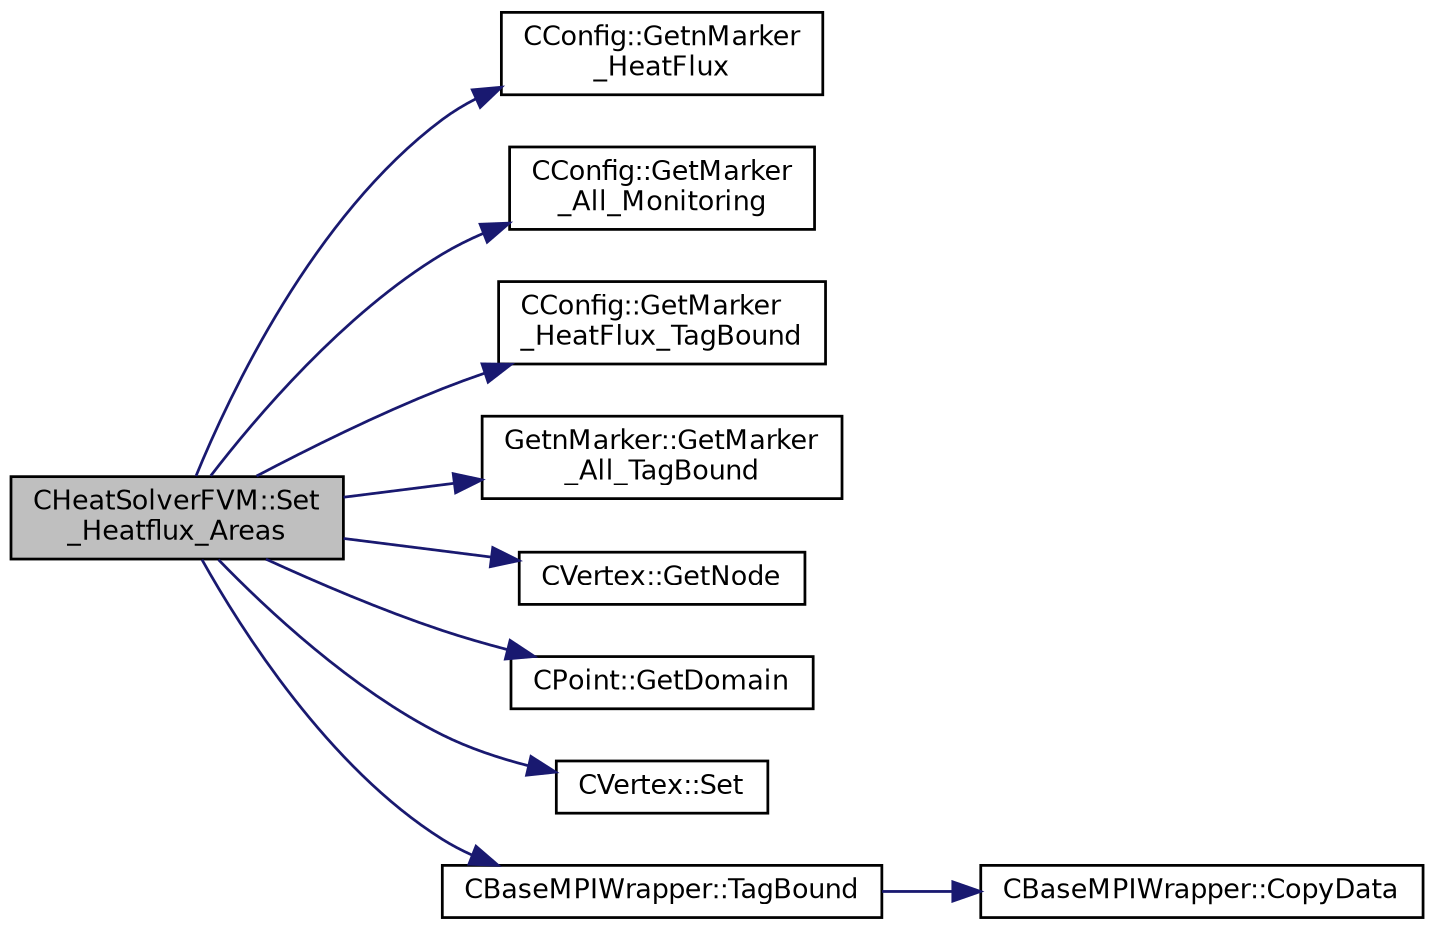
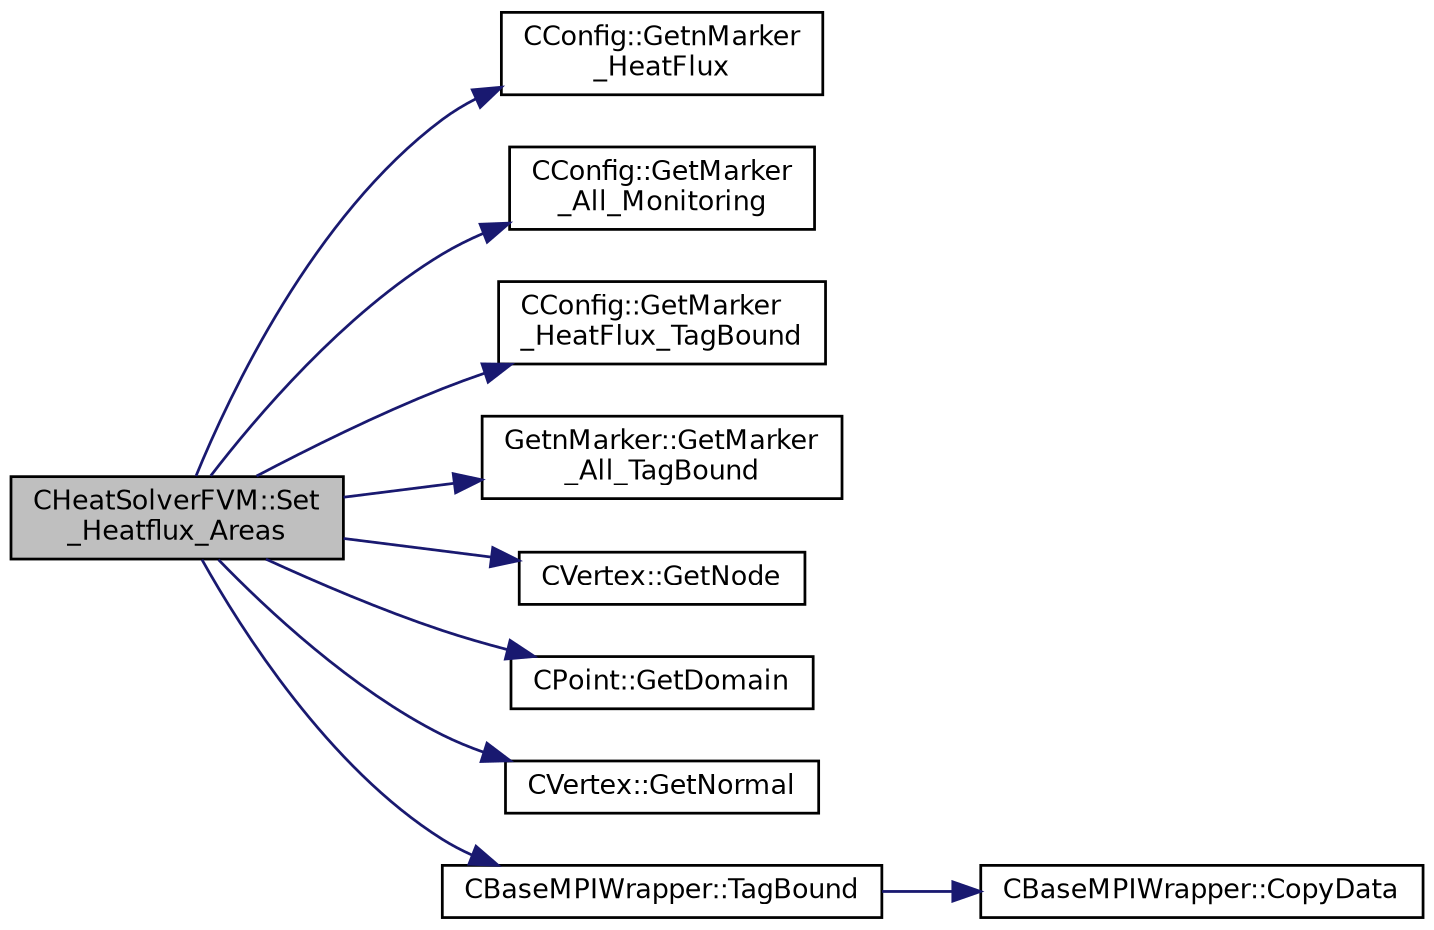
node "CVertex::Set": label "CVertex::Set" -> "CVertex::GetNormal"
